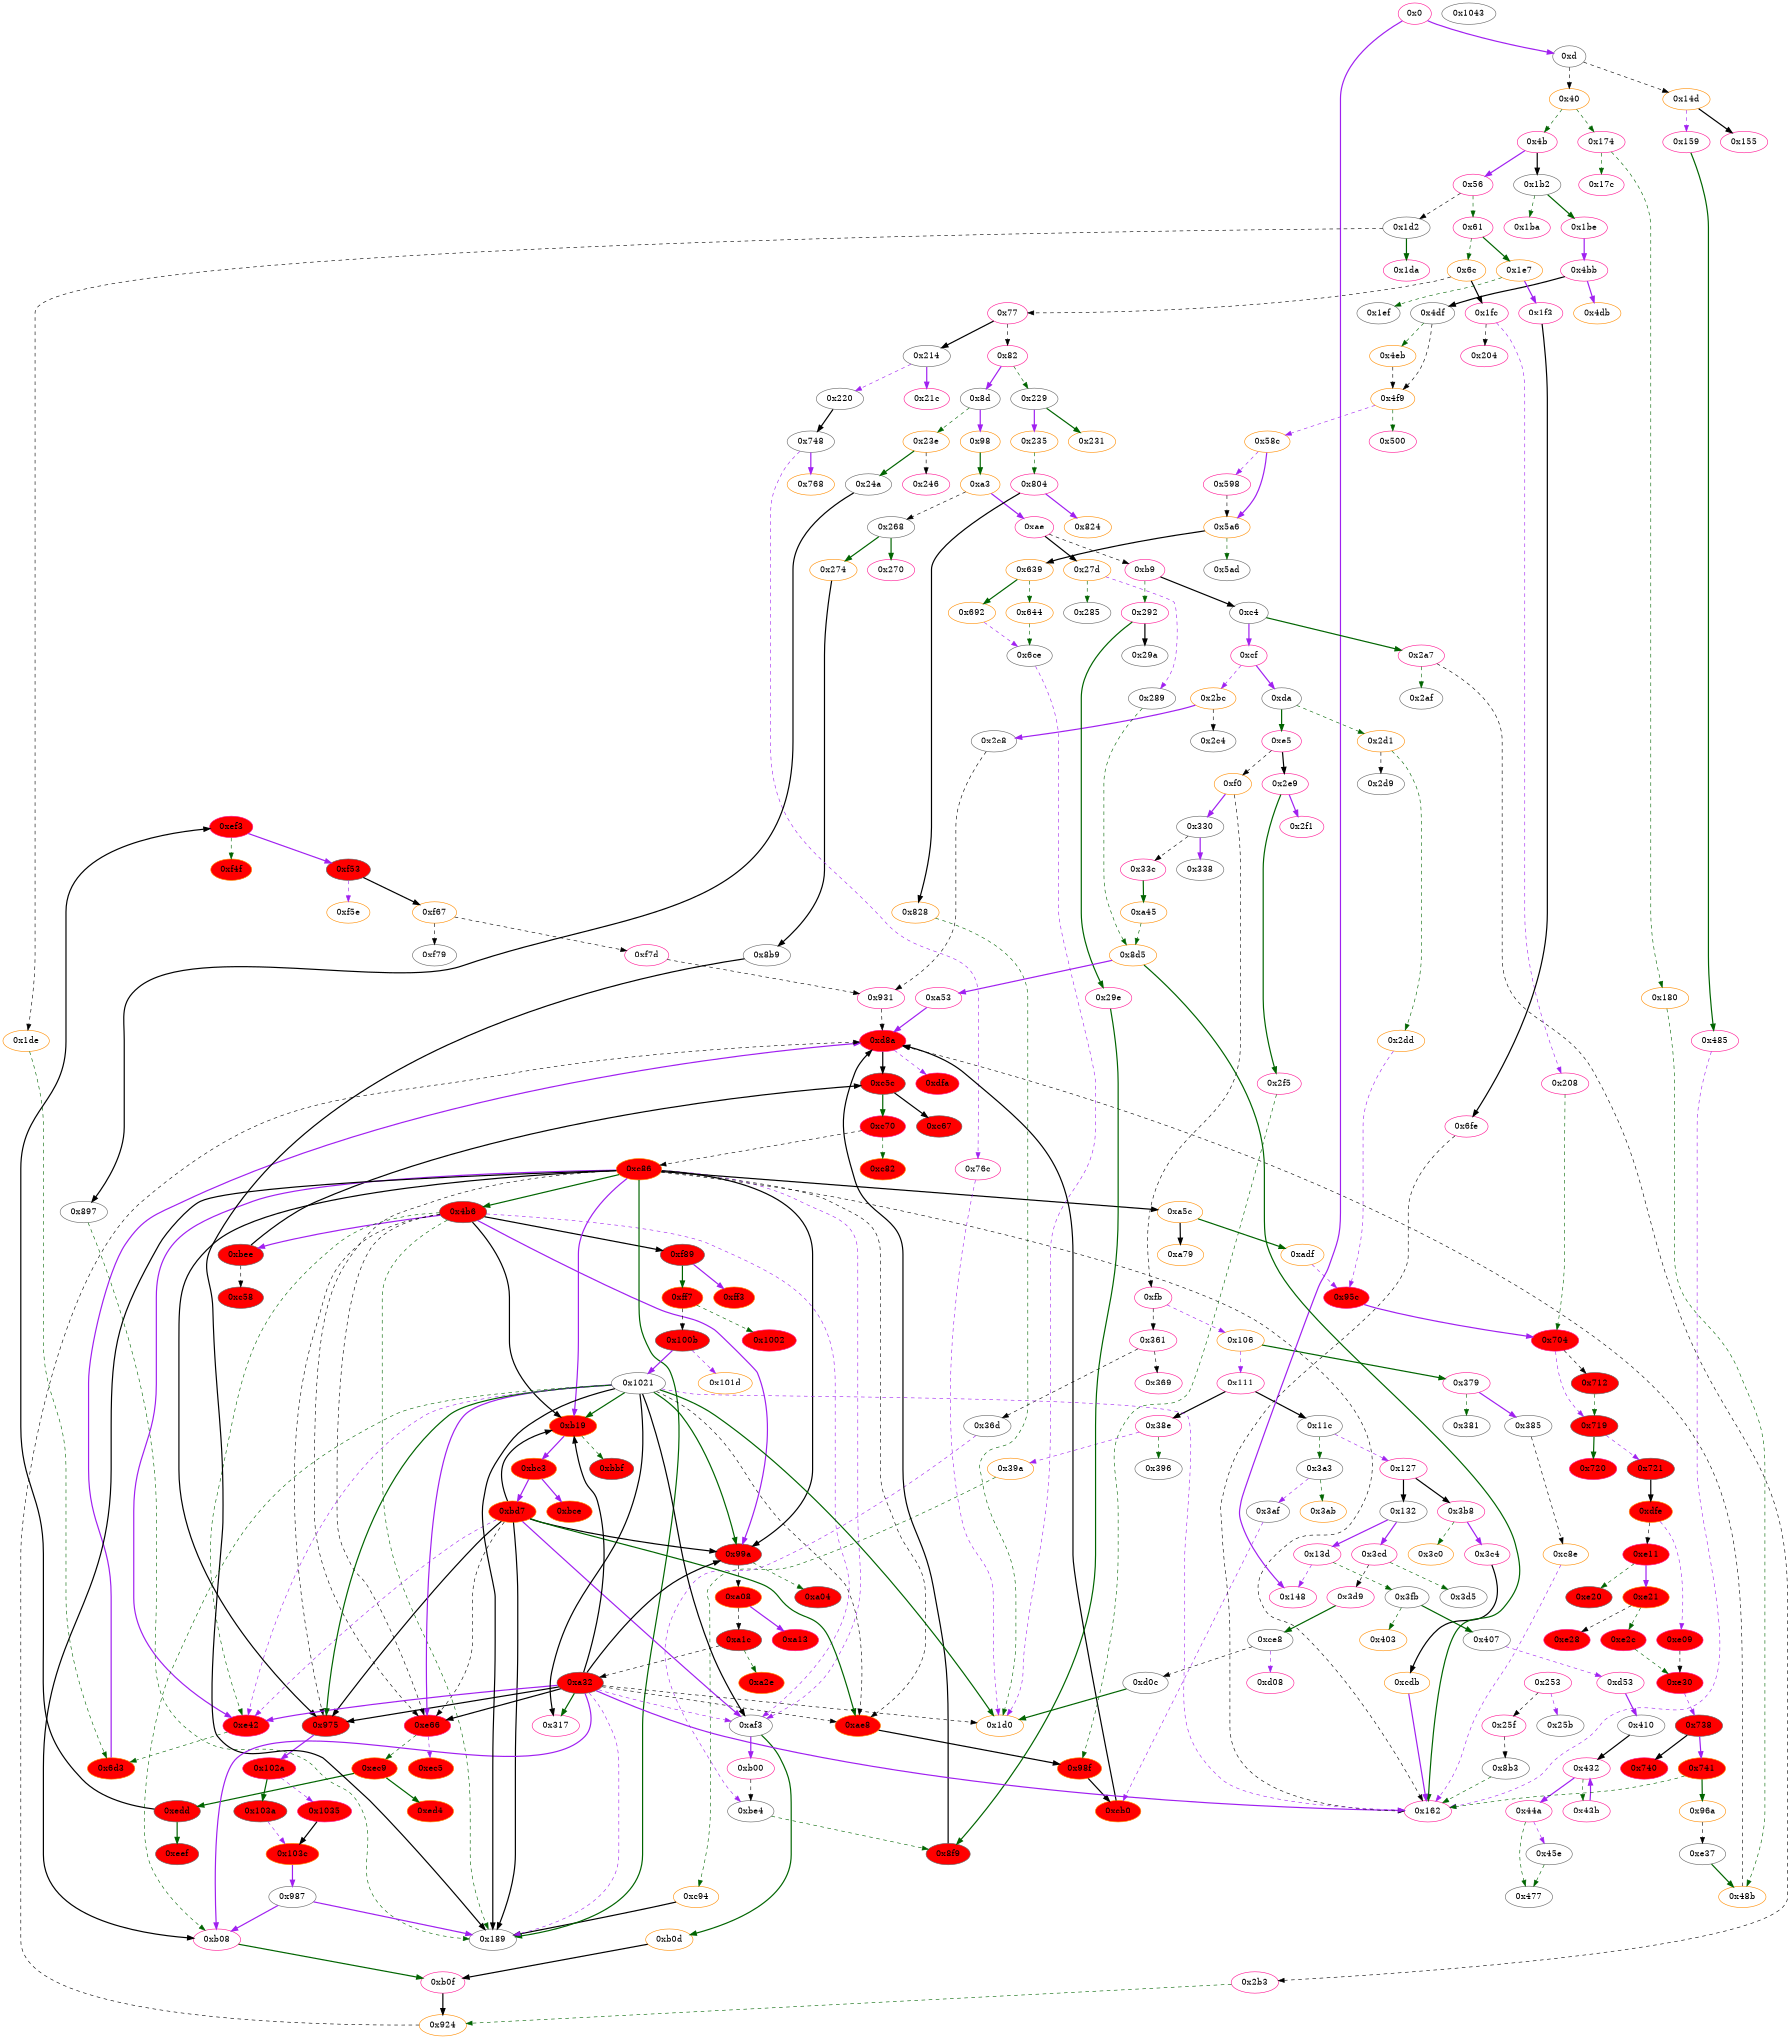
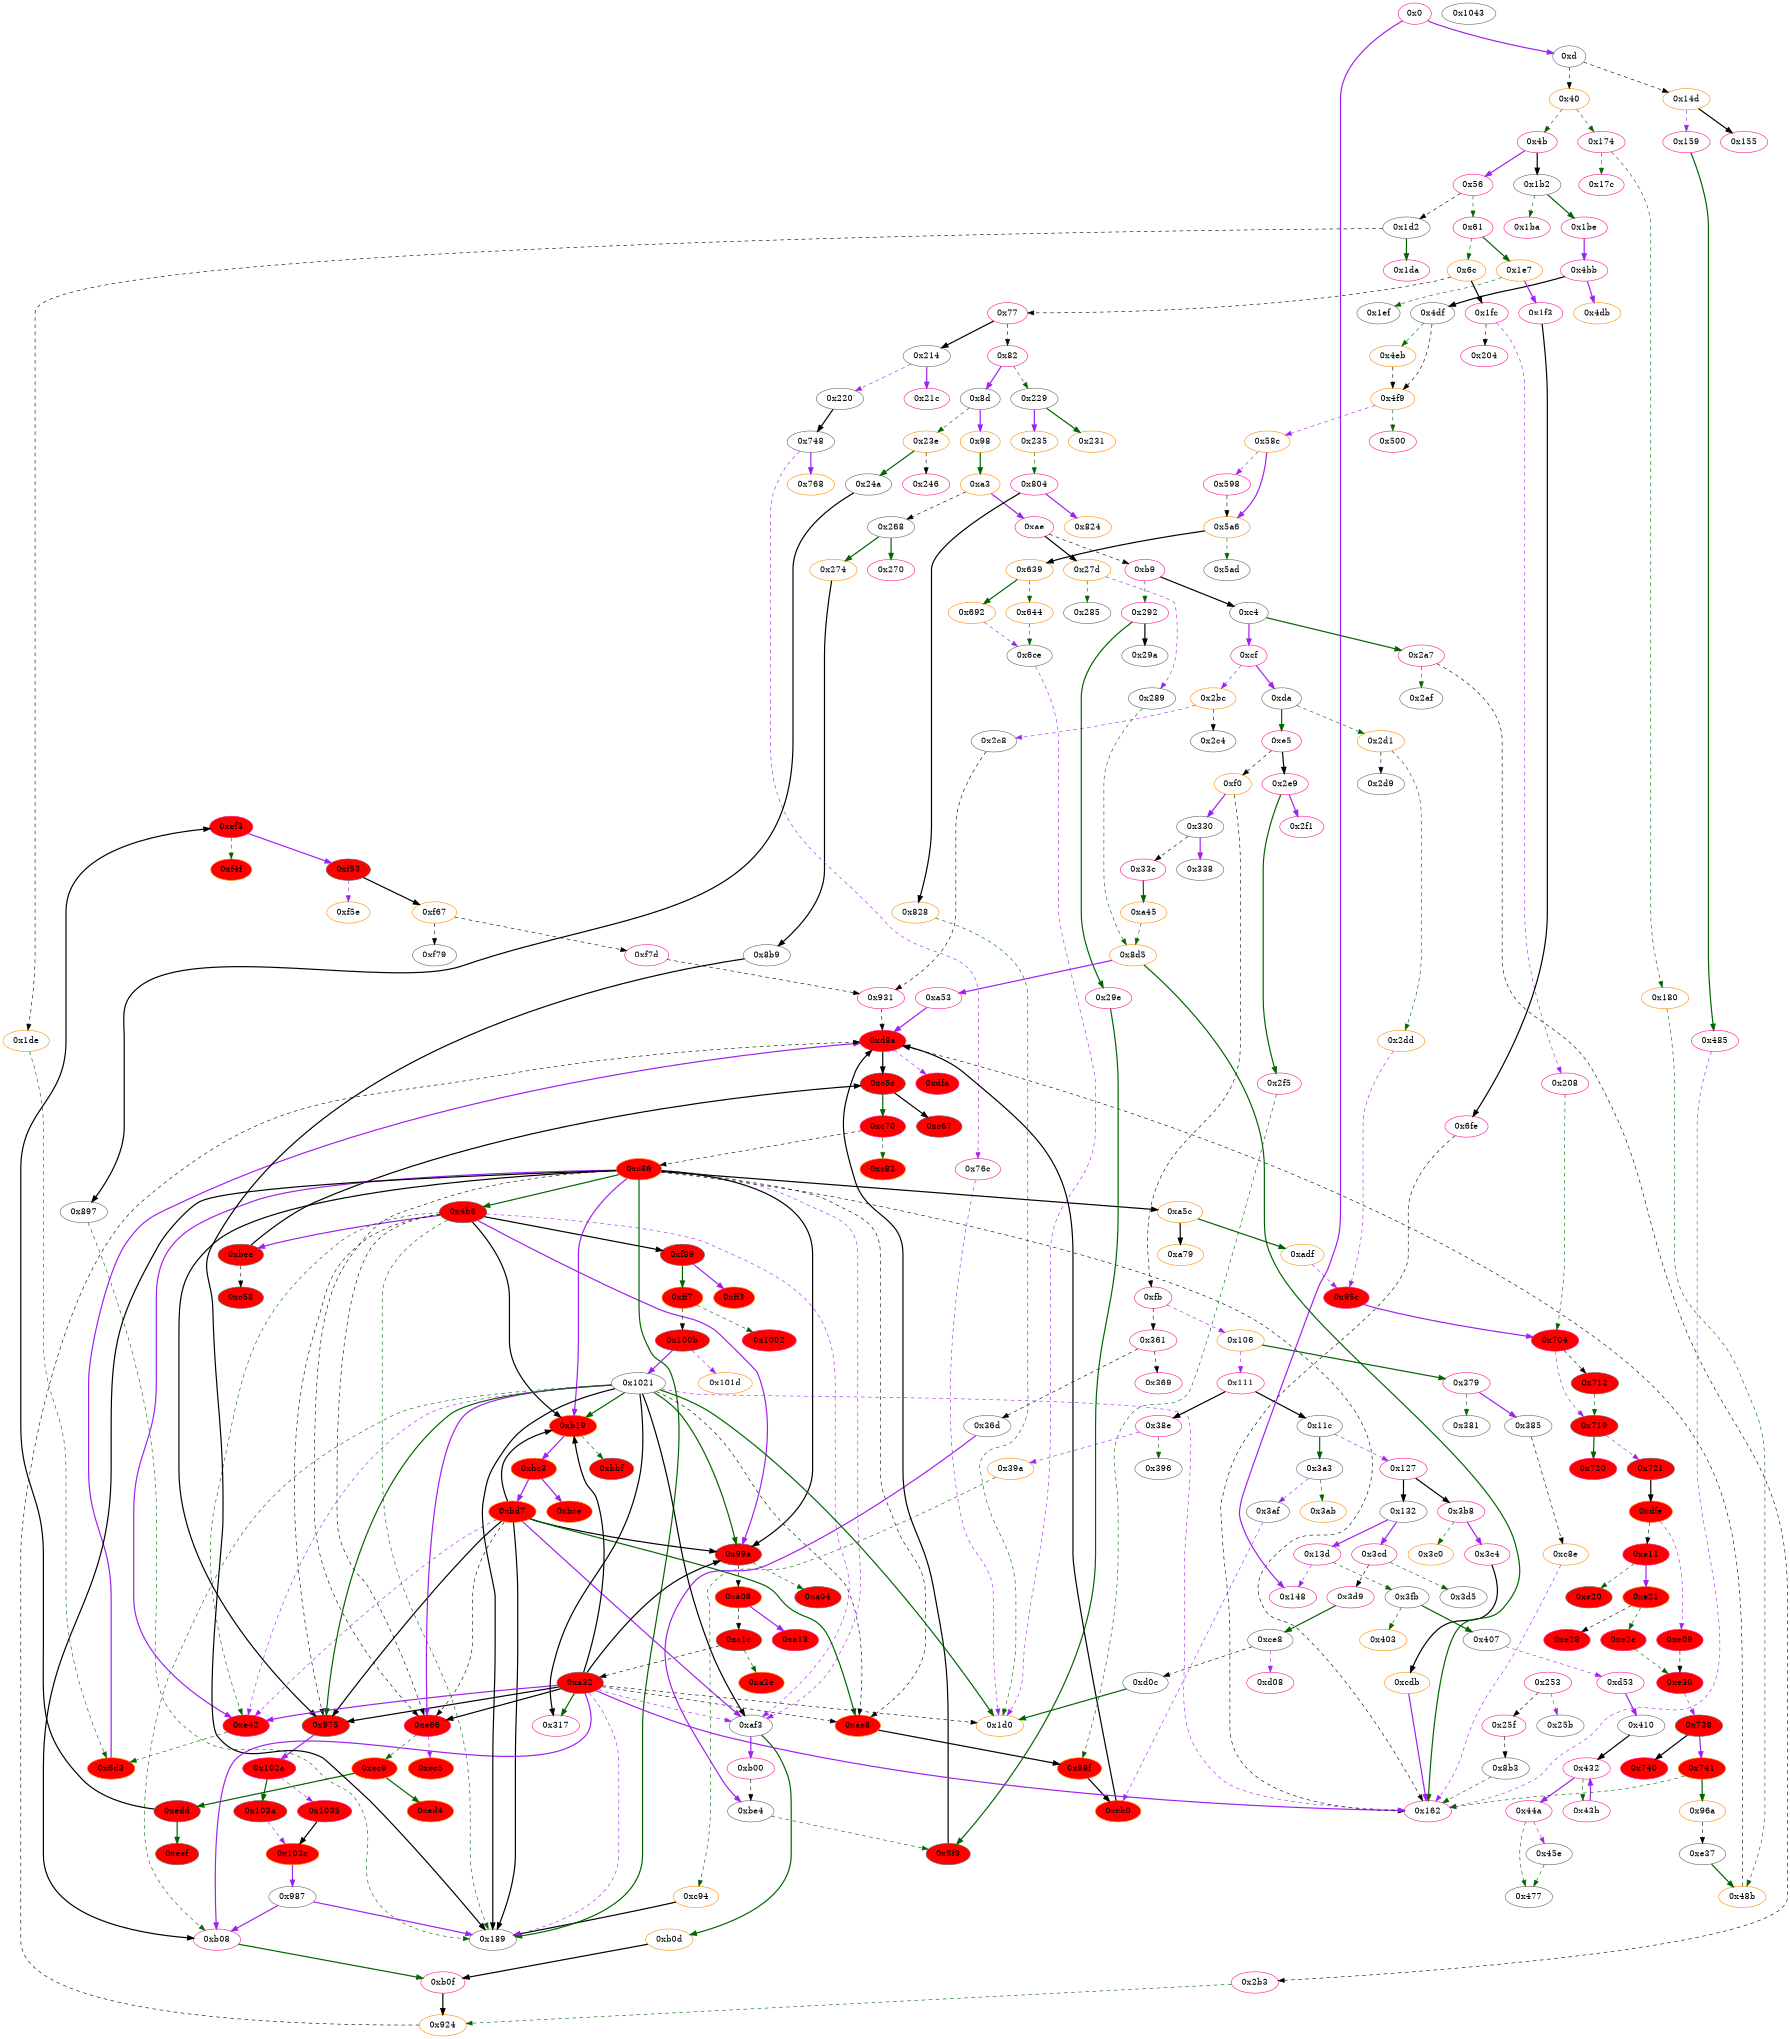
edge "0x2bc" -> "0x2c8": style bold -> dashed
edge "0x11c" -> "0x3a3": style dashed -> bold
edge "0x36d" -> "0xbe4": style dashed -> bold
